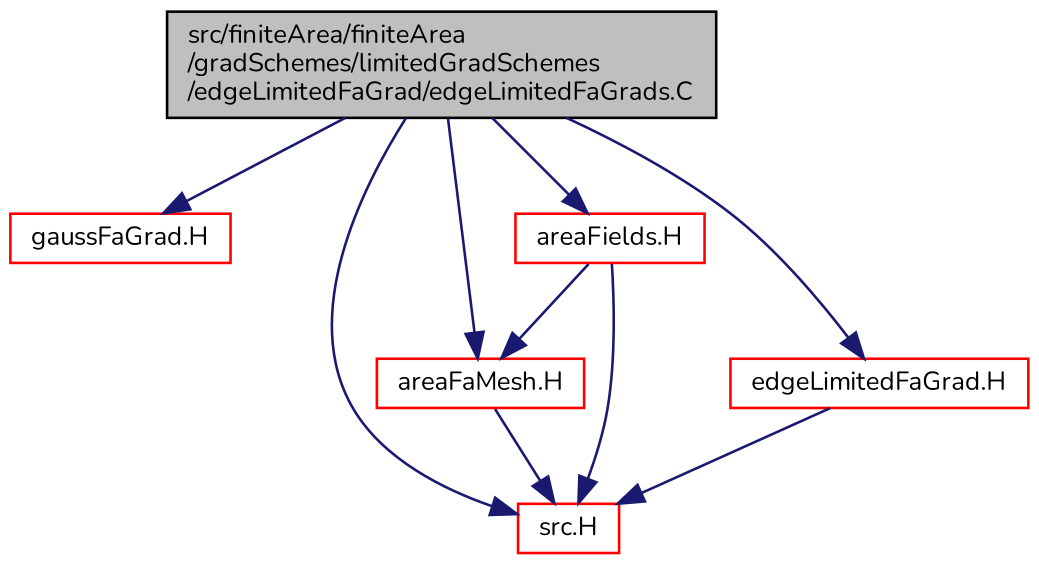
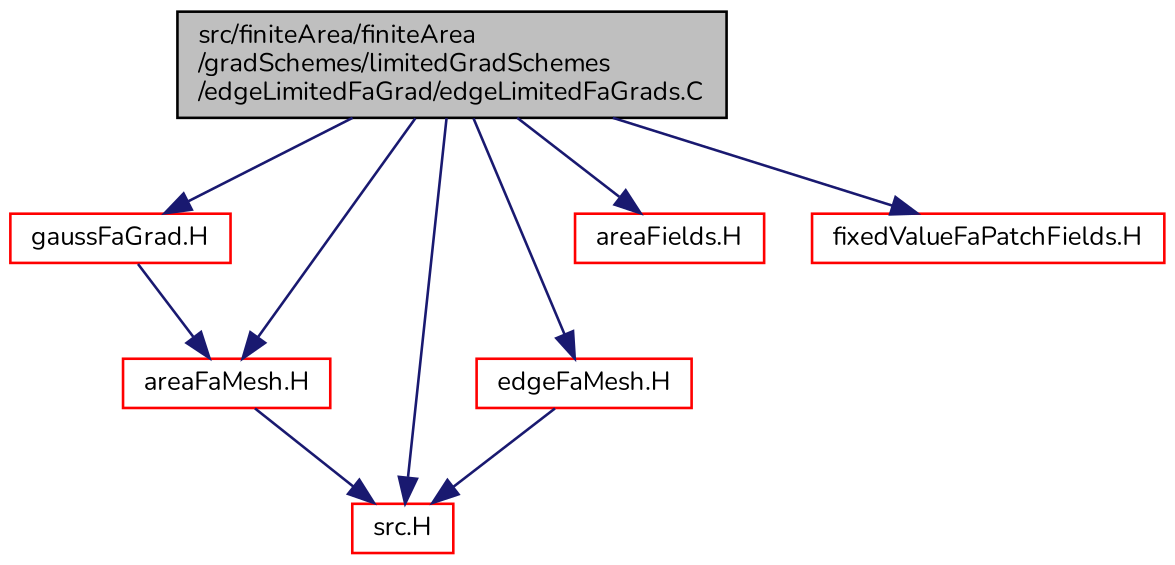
node "fixedValueFaPatchFields.H": added
edge "areaFields.H" -> "areaFaMesh.H": now "gaussFaGrad.H" -> "areaFaMesh.H"
edge "areaFields.H" -> "src.H": removed
node "edgeLimitedFaGrad.H": label "edgeLimitedFaGrad.H" -> "edgeFaMesh.H"
